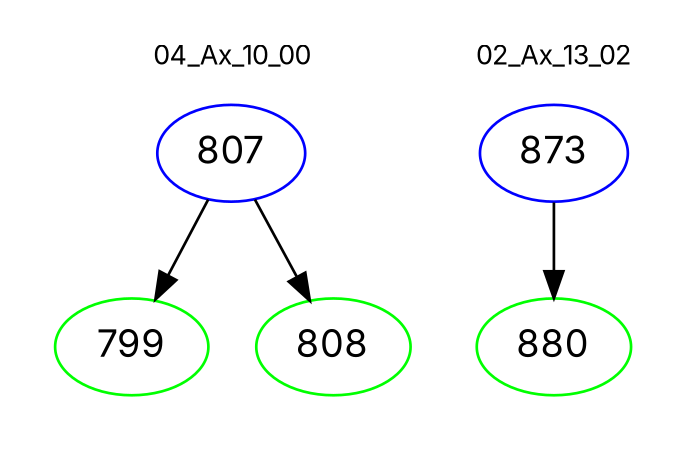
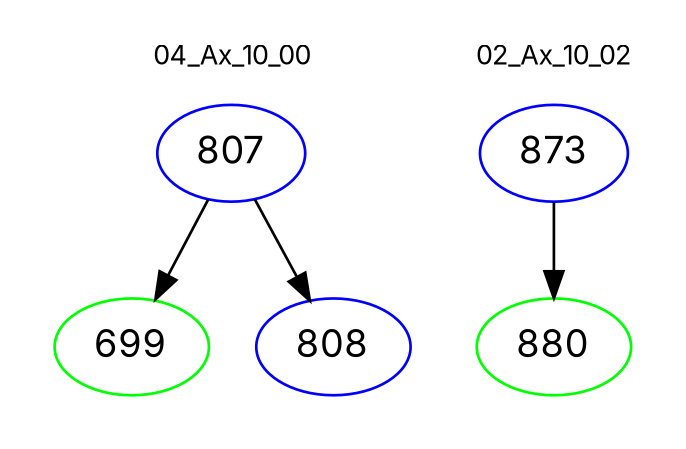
cluster "02_Ax_13_02": label "02_Ax_13_02" -> "02_Ax_10_02"
node "799": label "799" -> "699"
node "808": color green -> blue
